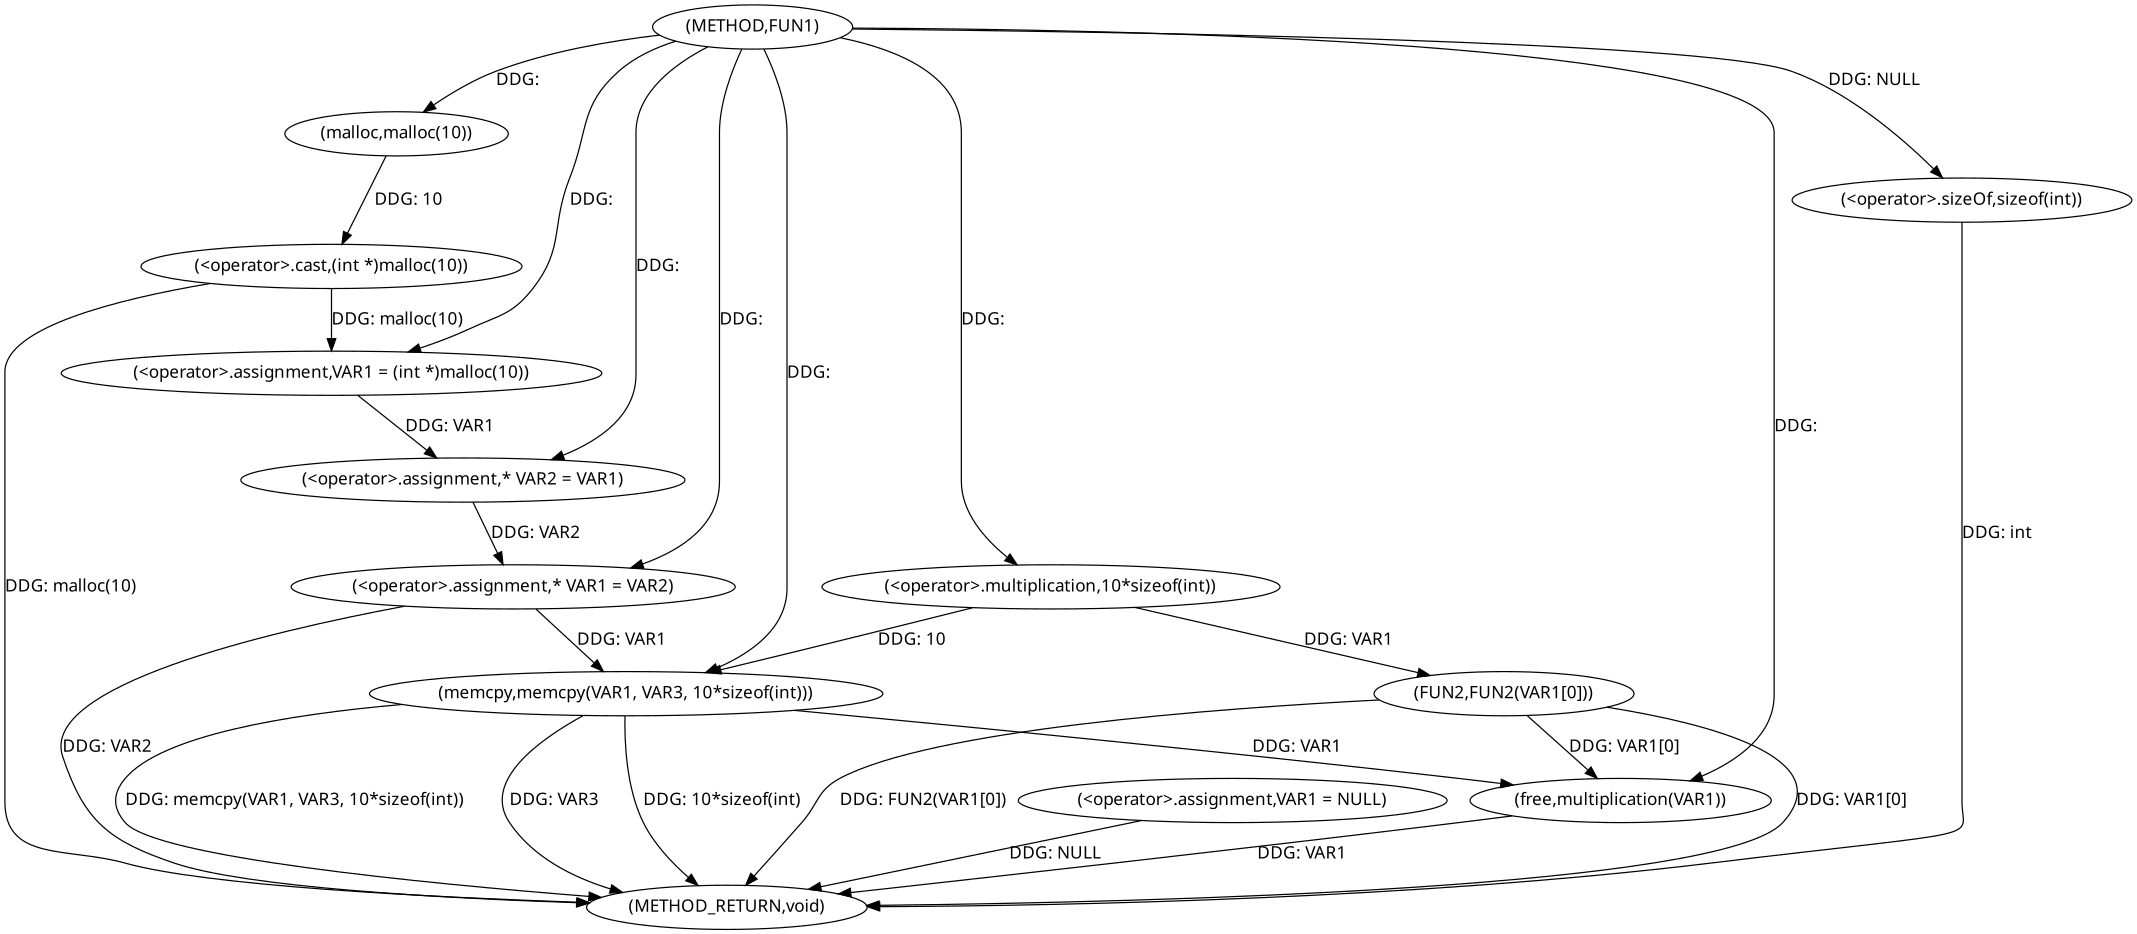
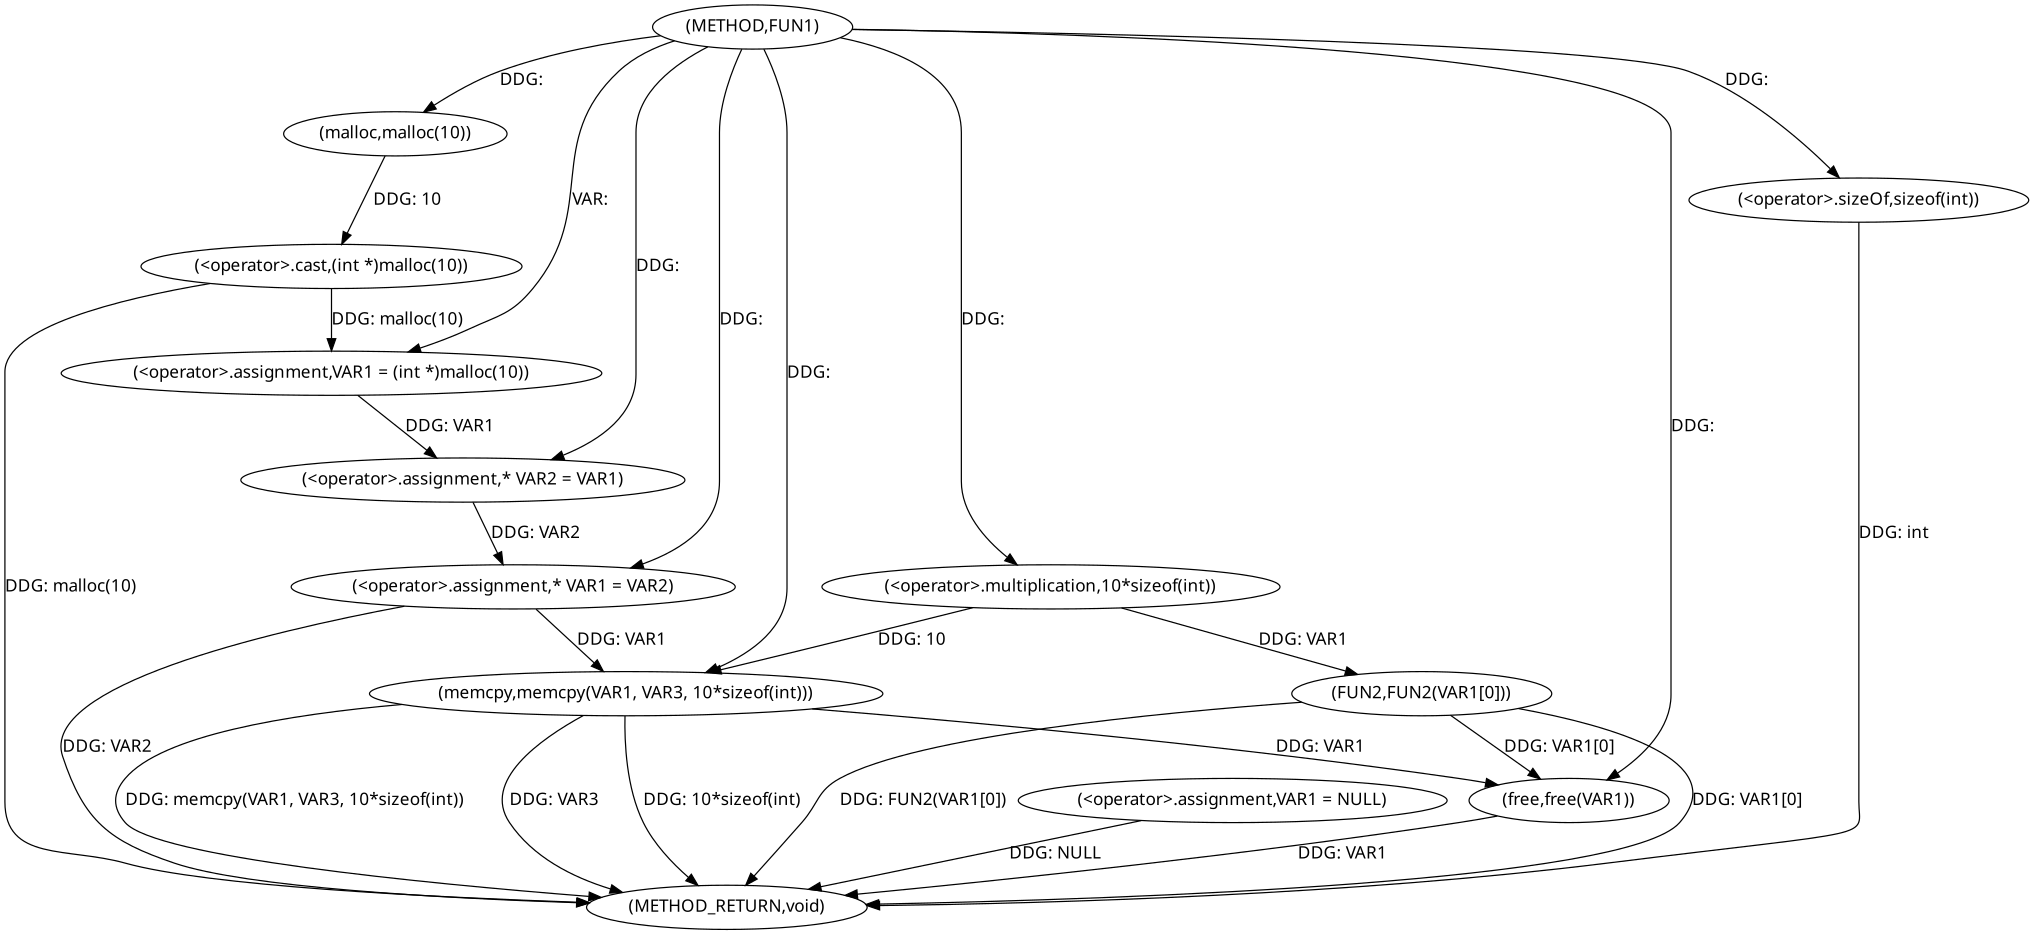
edge "(METHOD,FUN1)" -> "(<operator>.sizeOf,sizeof(int))": label "DDG: NULL" -> "DDG: "
edge "(METHOD,FUN1)" -> "(<operator>.assignment,VAR1 = (int *)malloc(10))": label "DDG: " -> "VAR: "
node "(free,multiplication(VAR1))": label "(free,multiplication(VAR1))" -> "(free,free(VAR1))"
